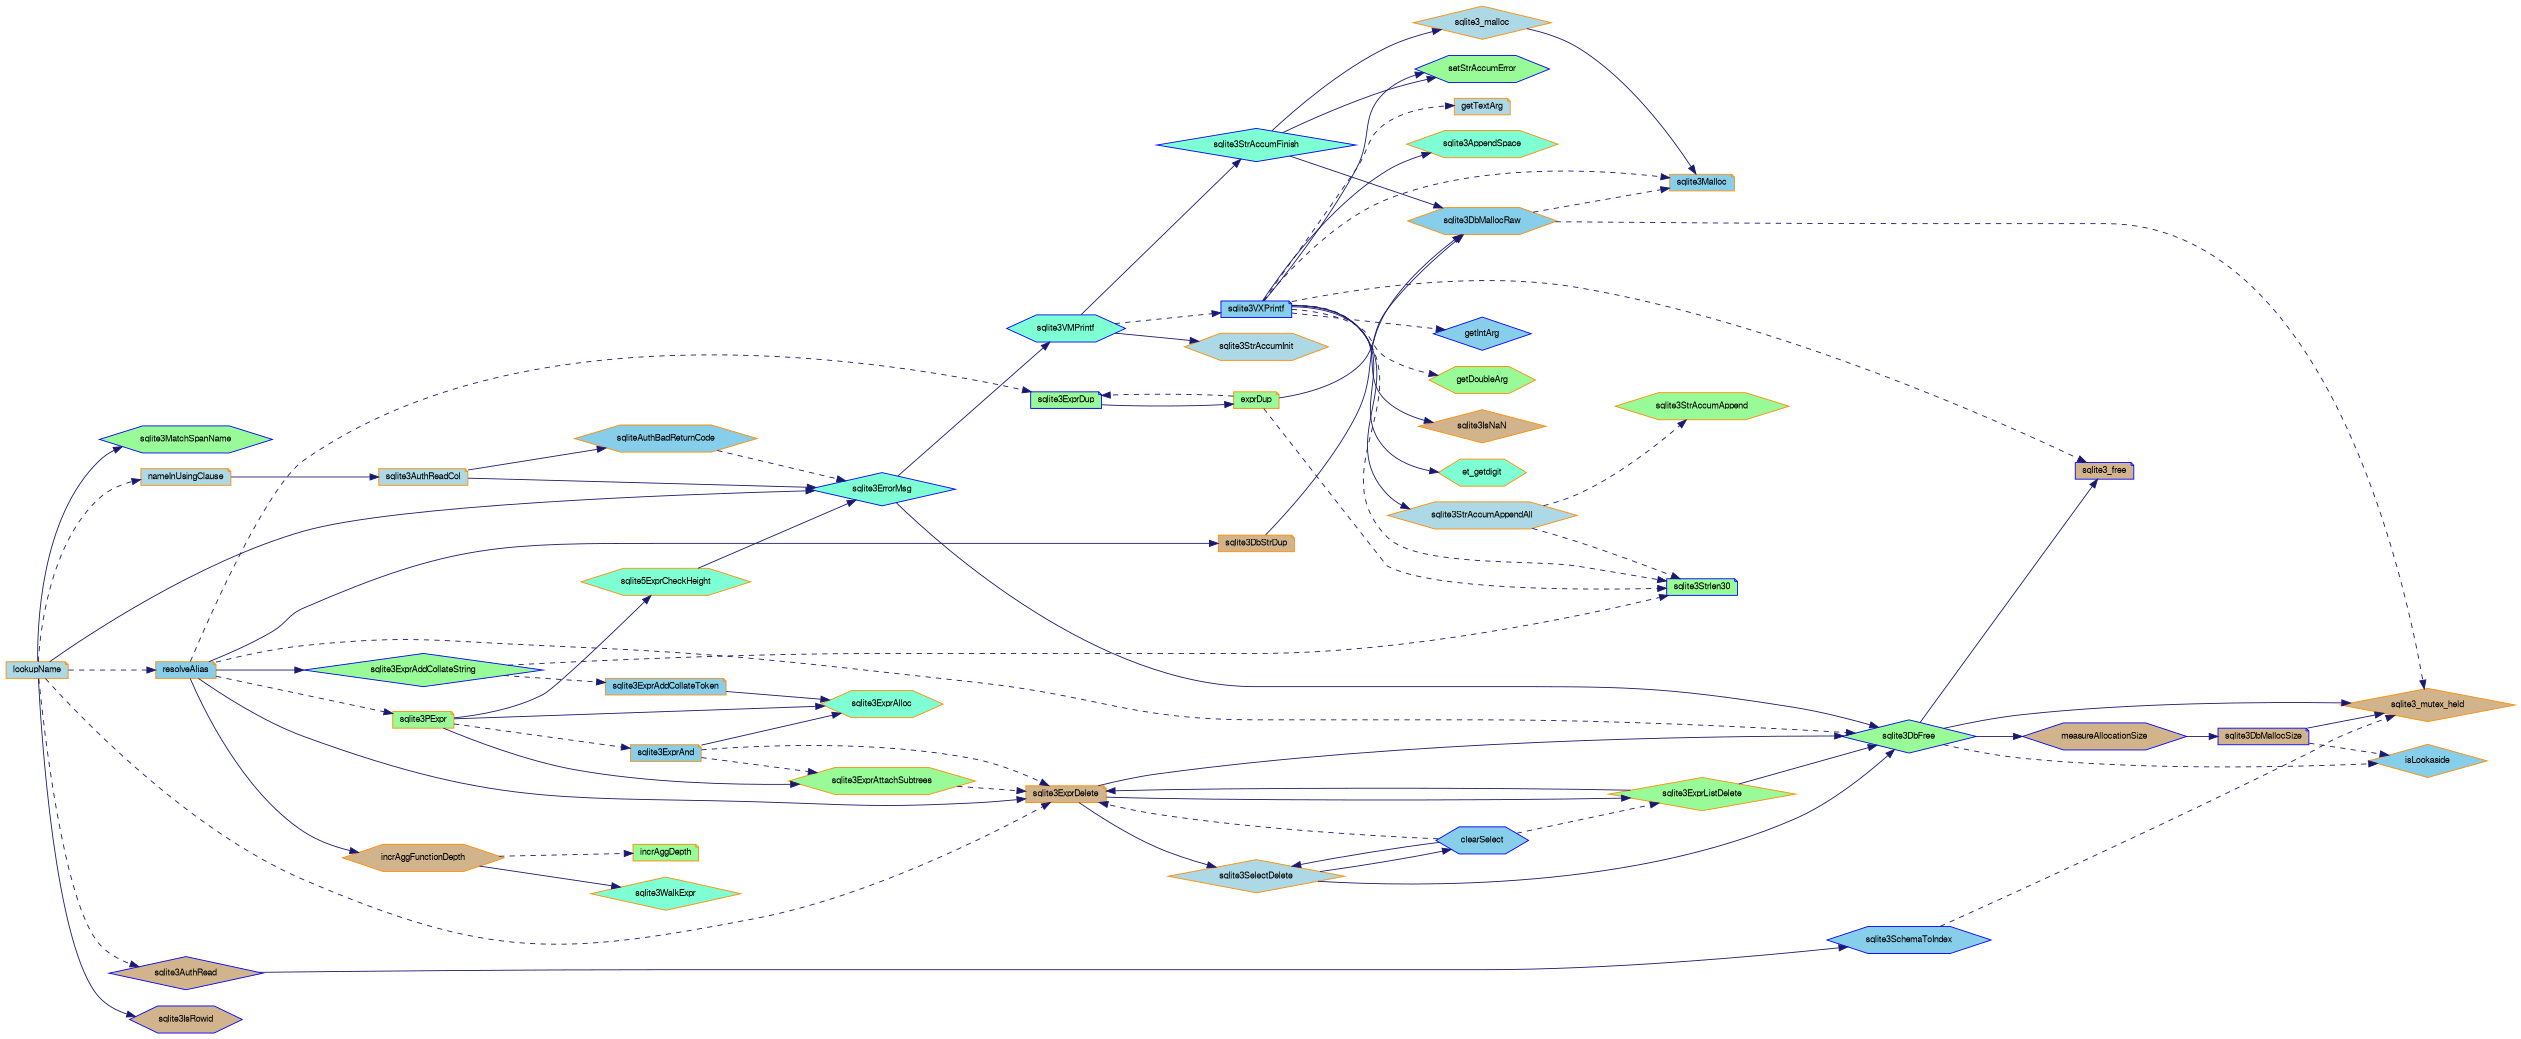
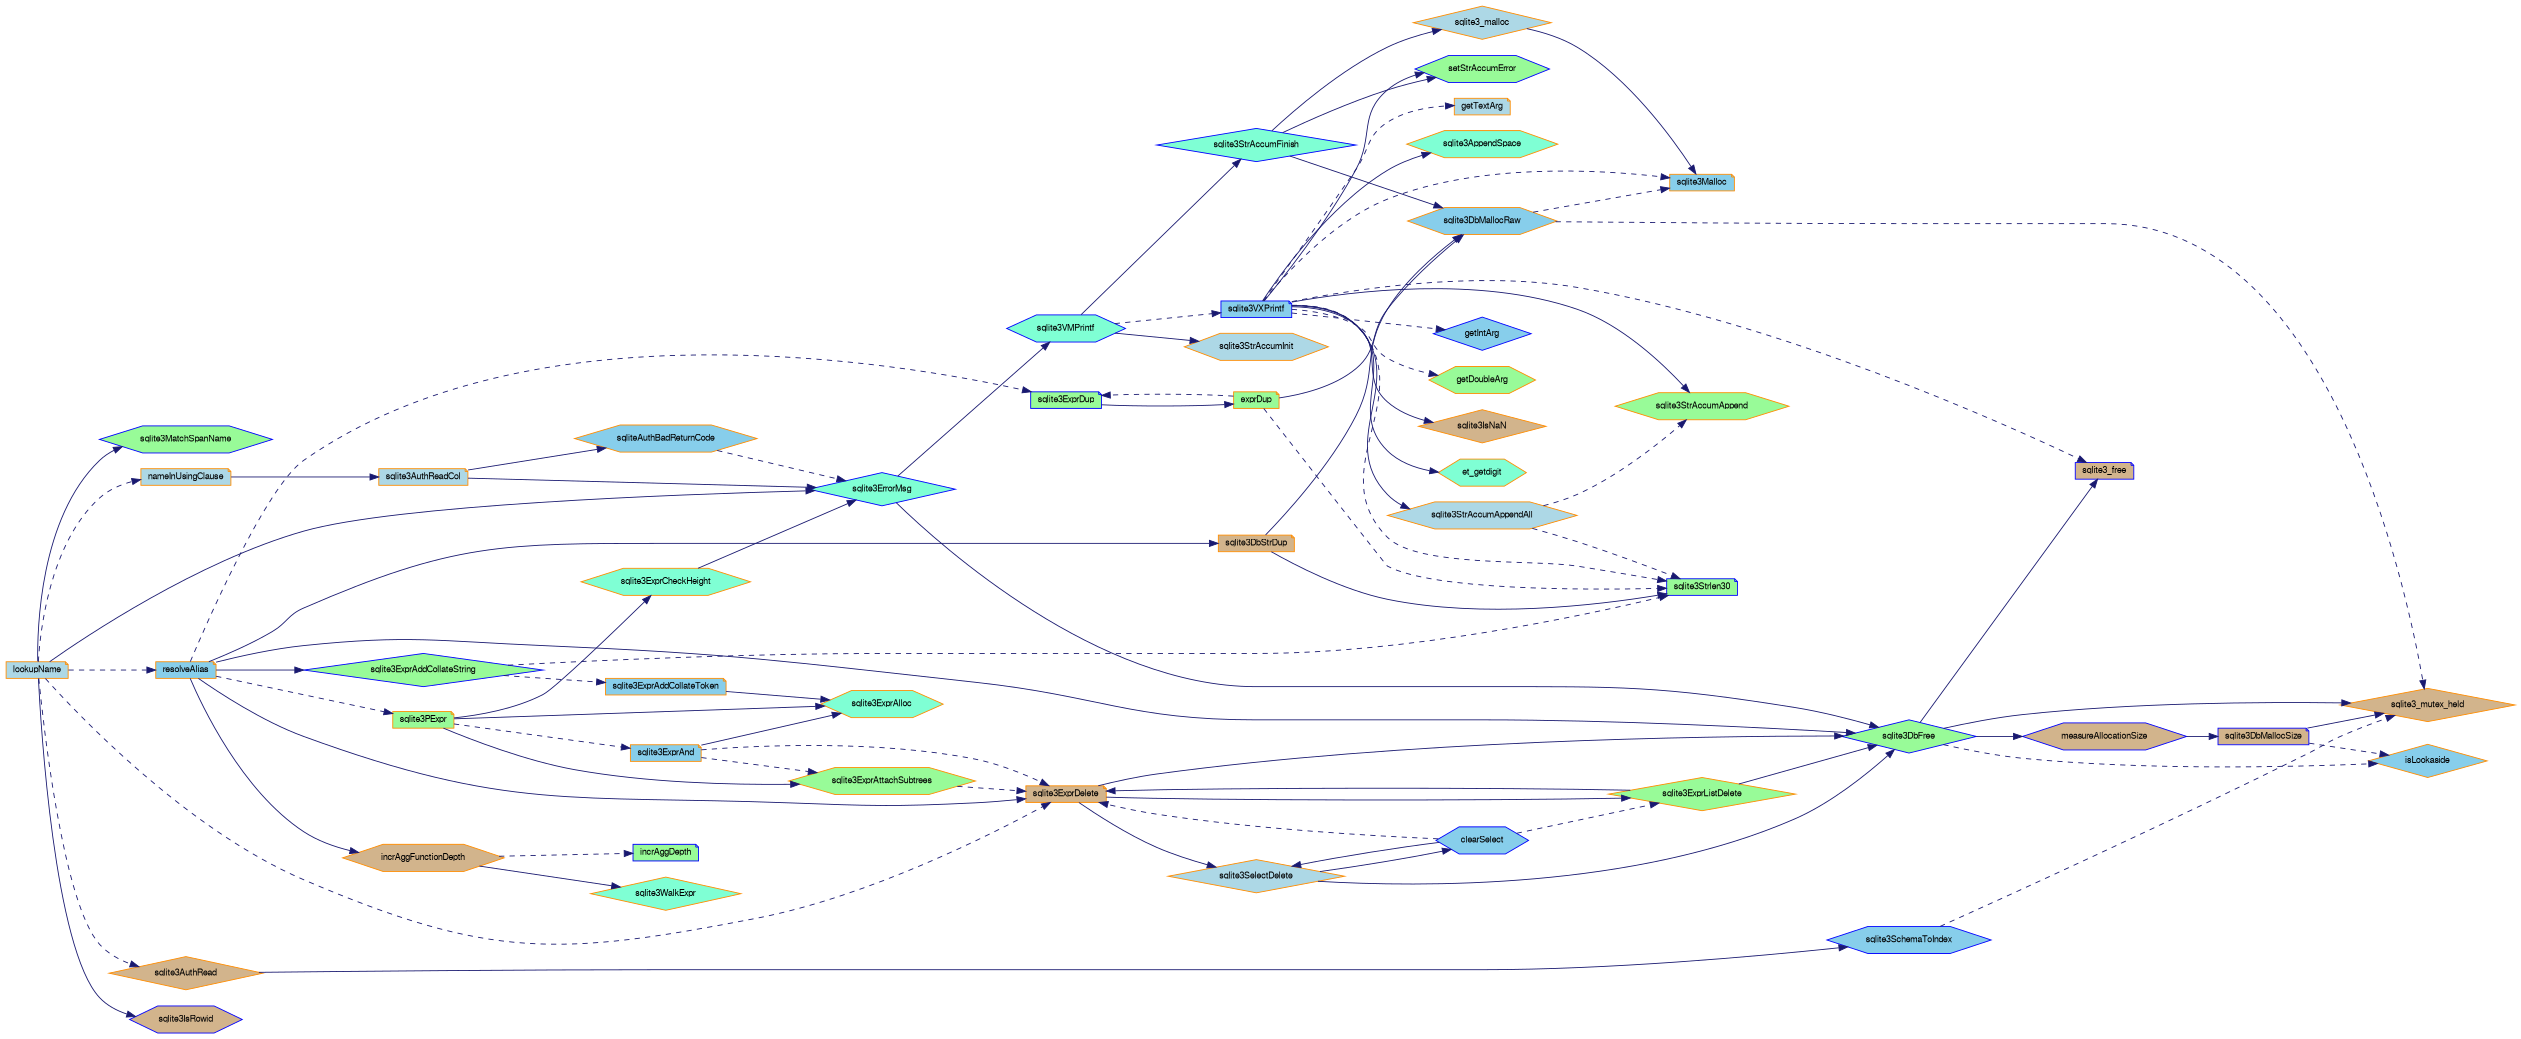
edge "sqlite3VXPrintf" -> "sqlite3StrAccumAppend": added
node "sqlite5ExprCheckHeight": label "sqlite5ExprCheckHeight" -> "sqlite3ExprCheckHeight"
edge "sqlite3DbStrDup" -> "sqlite3Strlen30": added
edge "resolveAlias" -> "sqlite3DbFree": style dashed -> solid
node "incrAggDepth": color darkorange -> blue
node "sqlite3AuthRead": color blue -> darkorange
